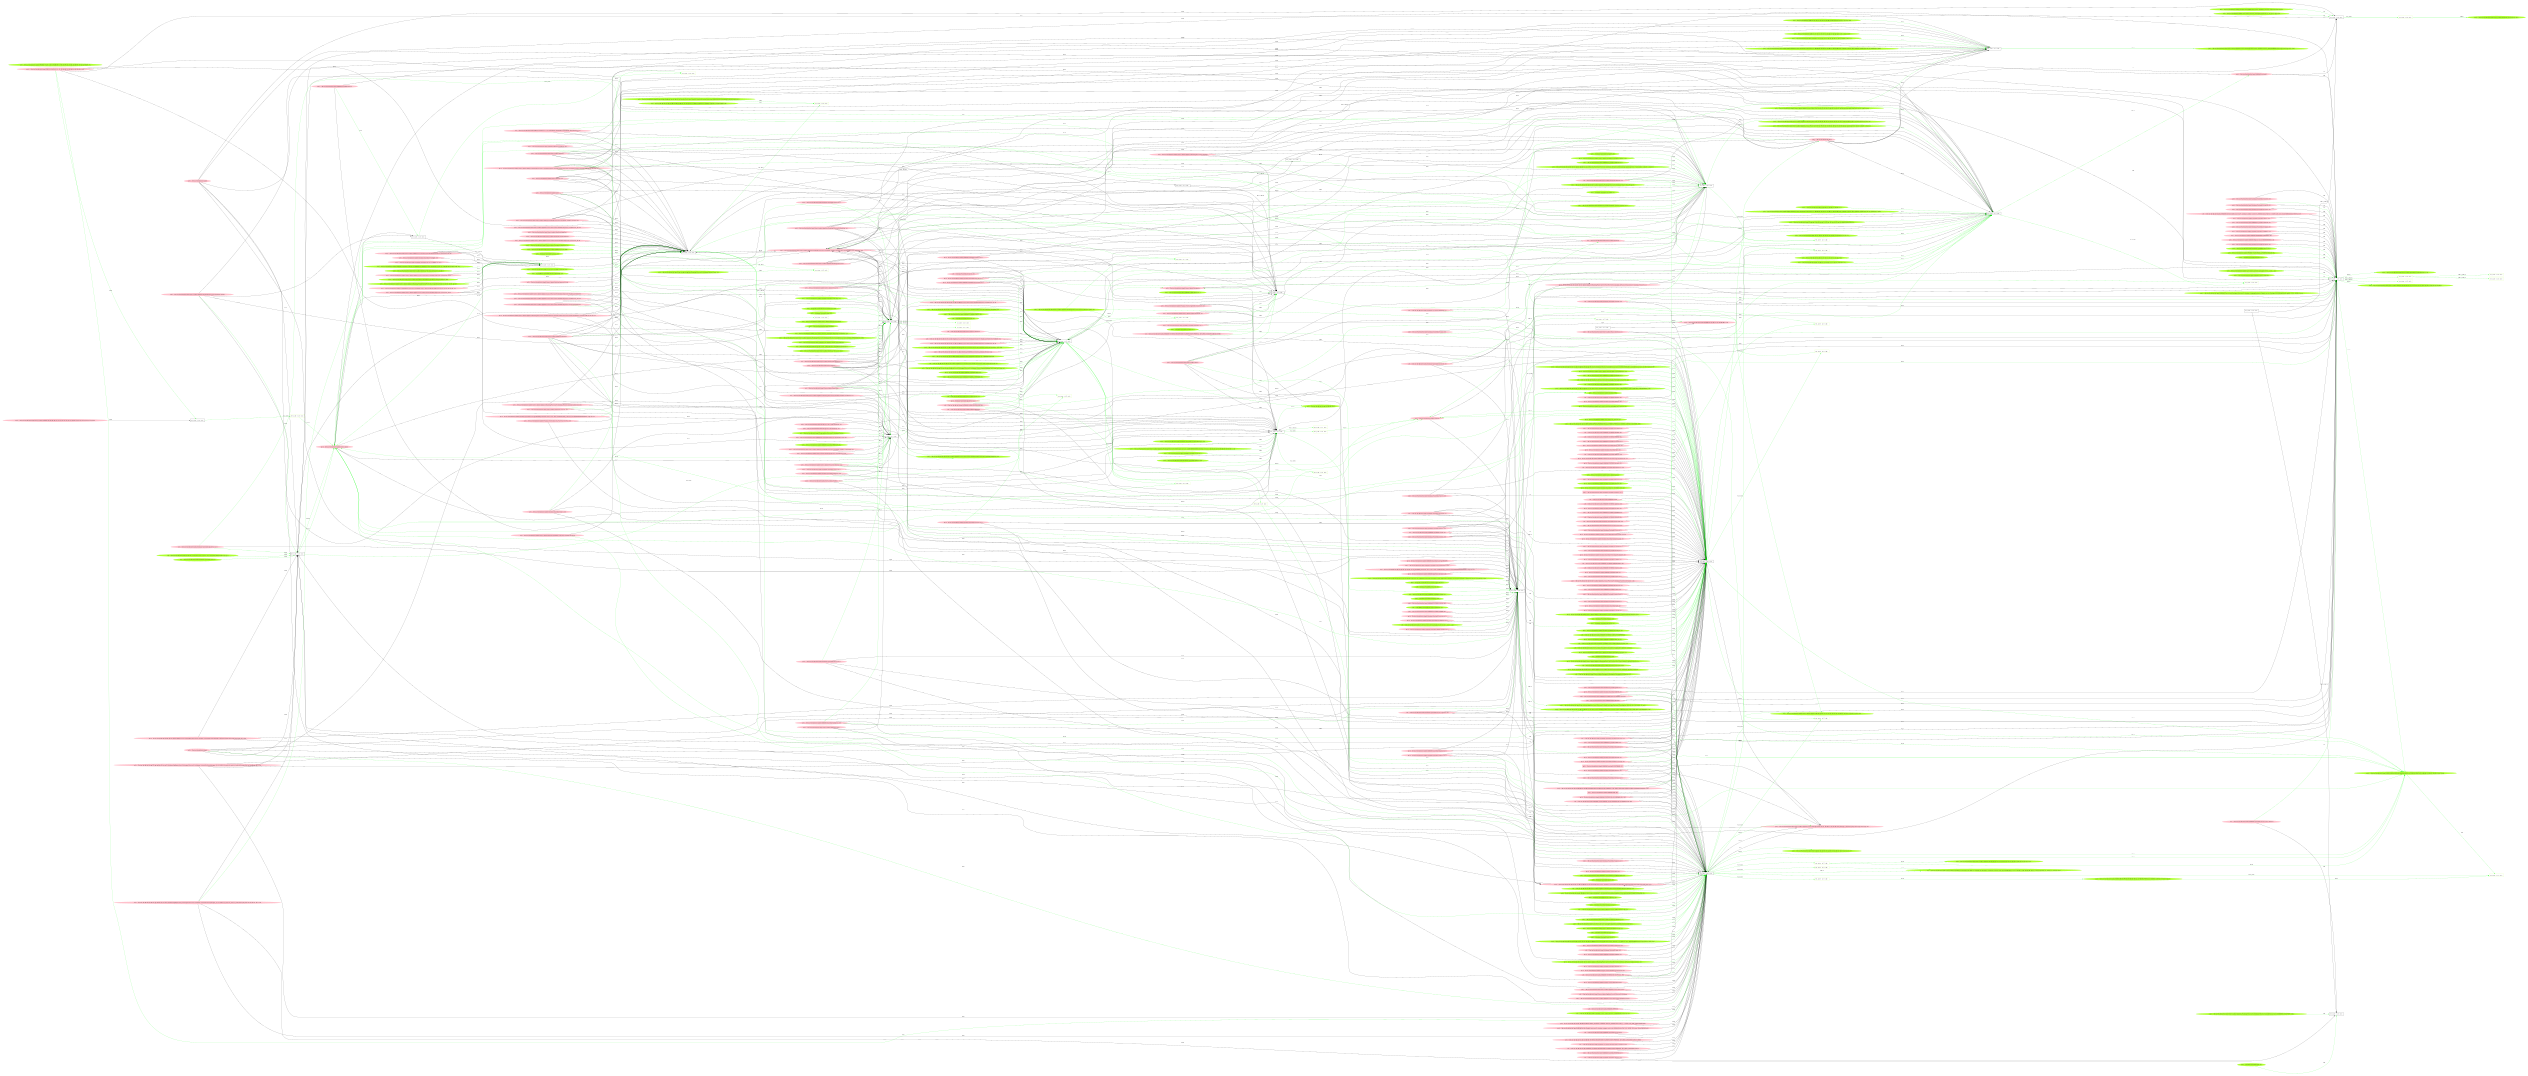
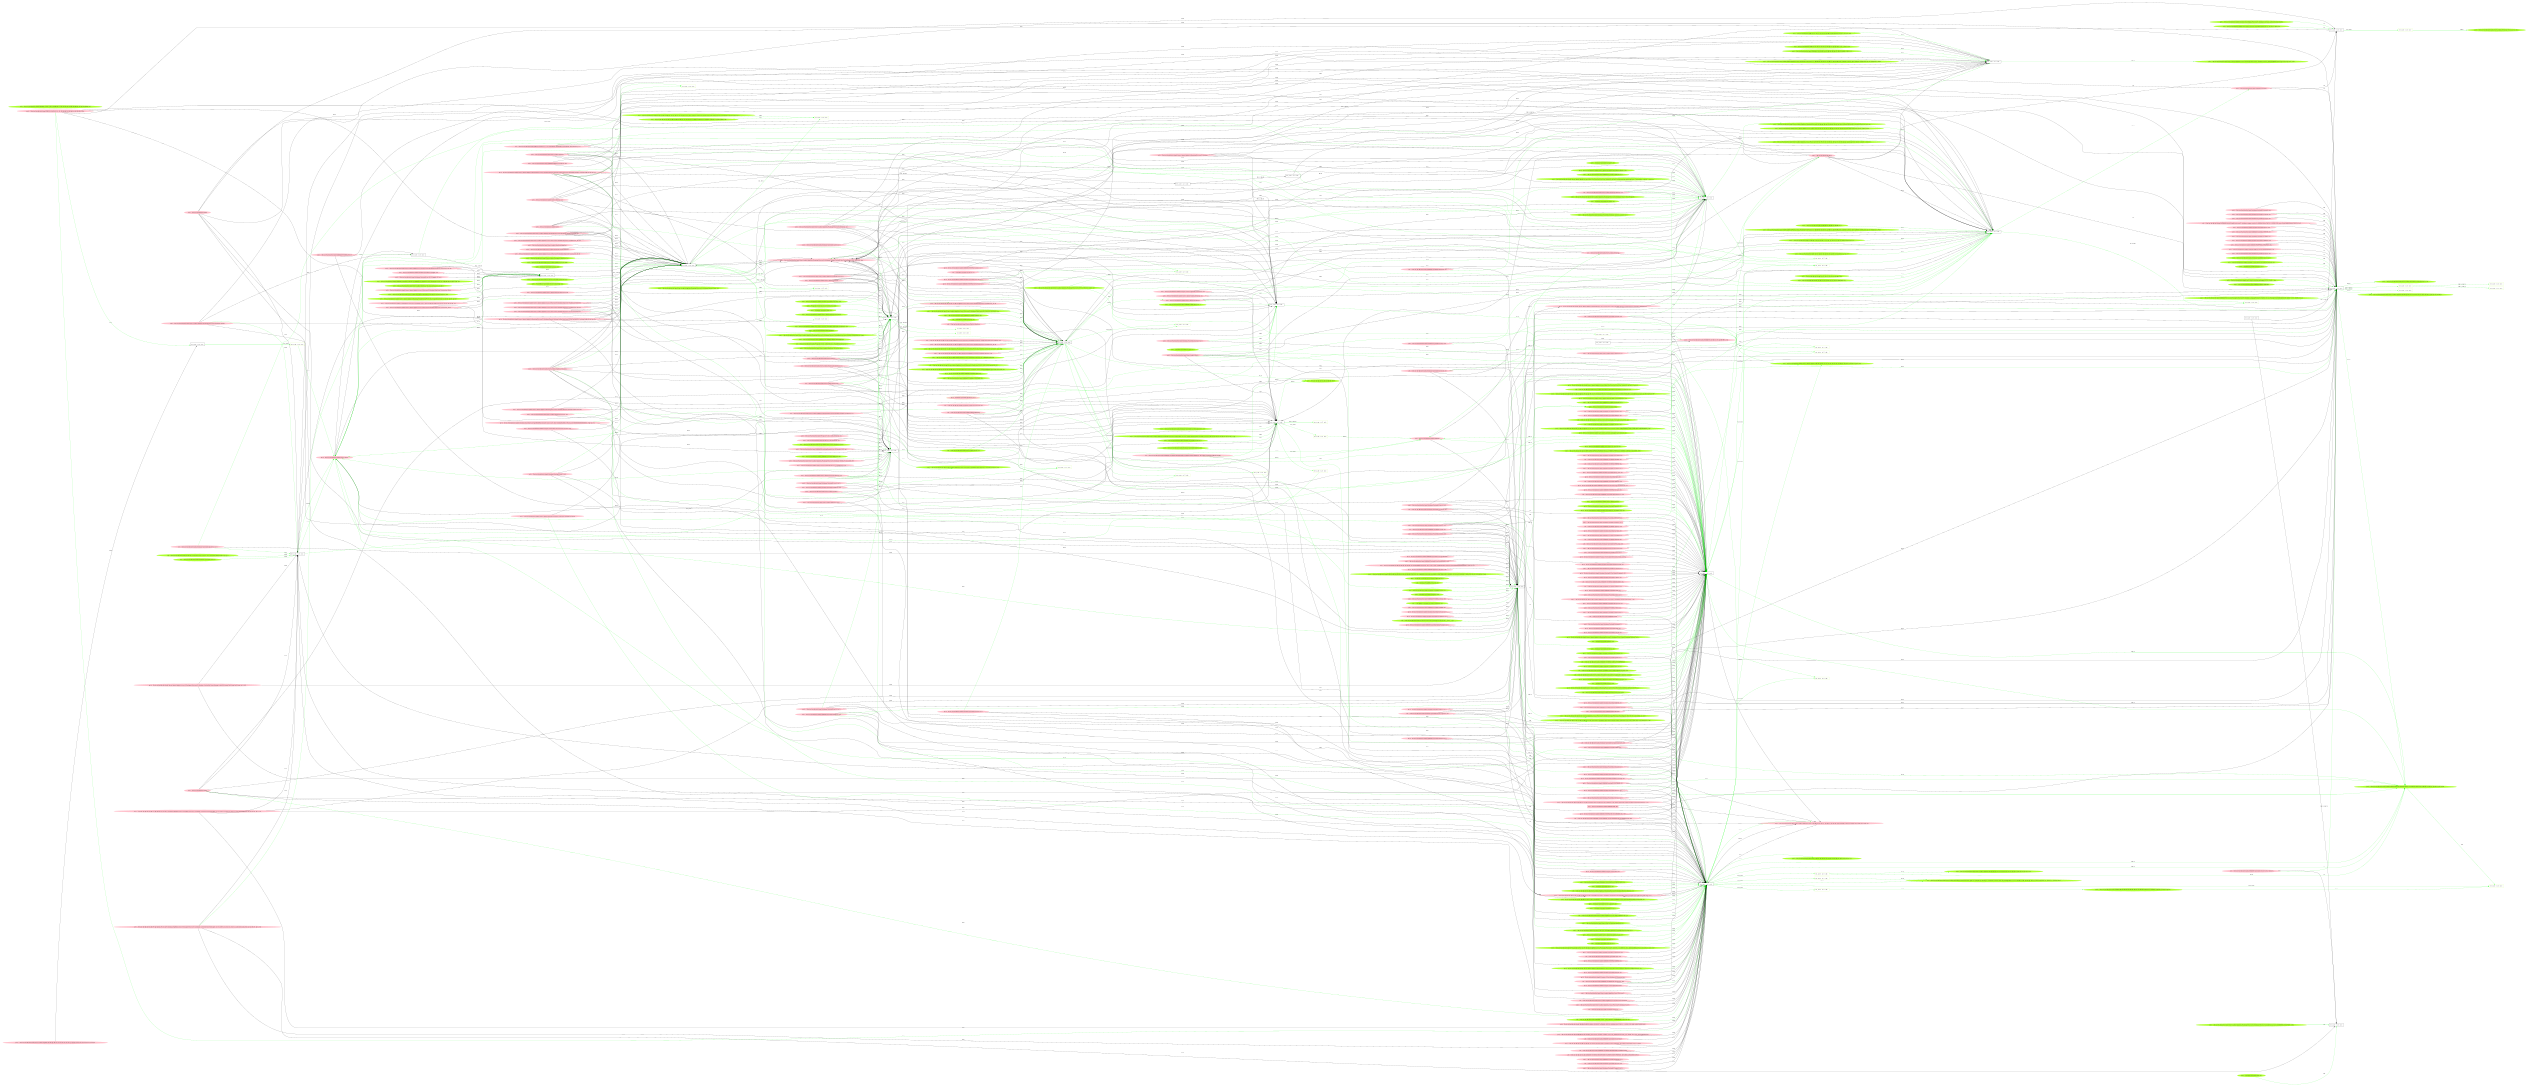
node "path: /Device/HarddiskVolume2/Windows/System32/dcomp.dll": removed
node "path: /Device/HarddiskVolume2/WINDOWS/system32/CRYPTBASE.dll": shape box -> ellipse
